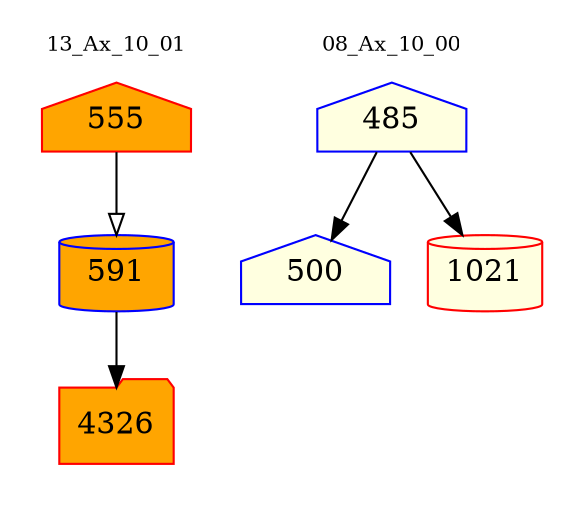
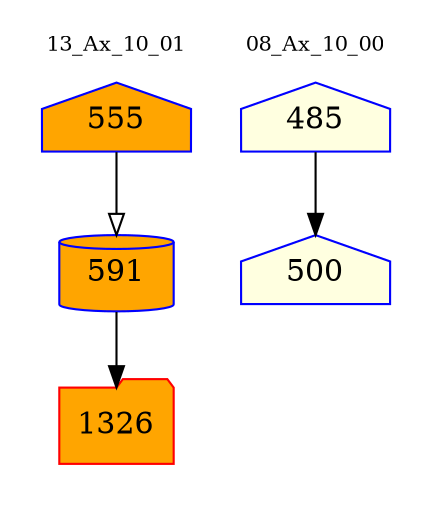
node "555": color red -> blue
node "1021": removed
node "4326": label "4326" -> "1326"
